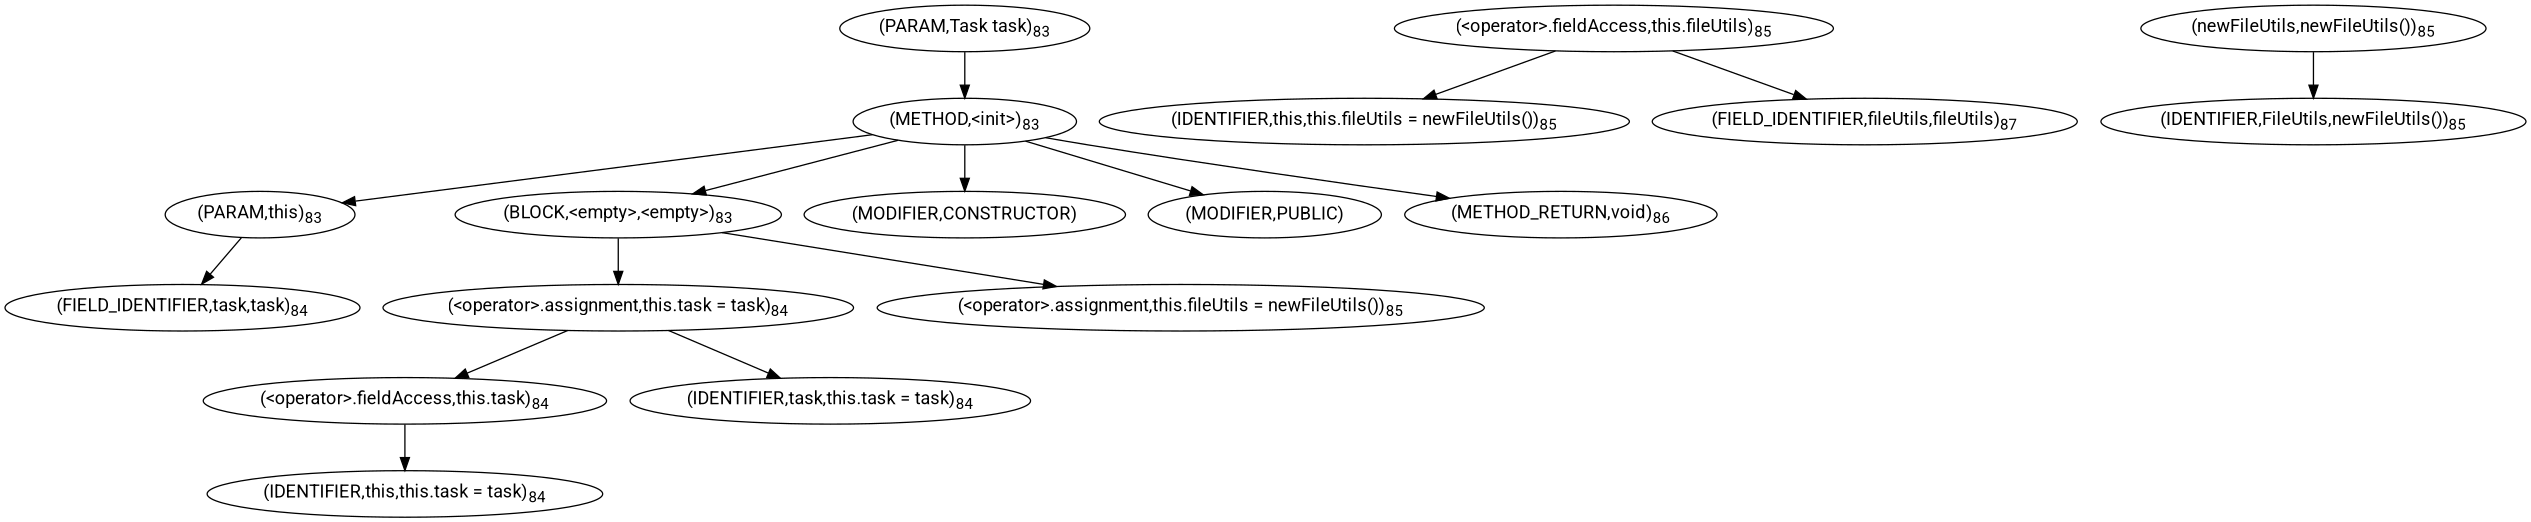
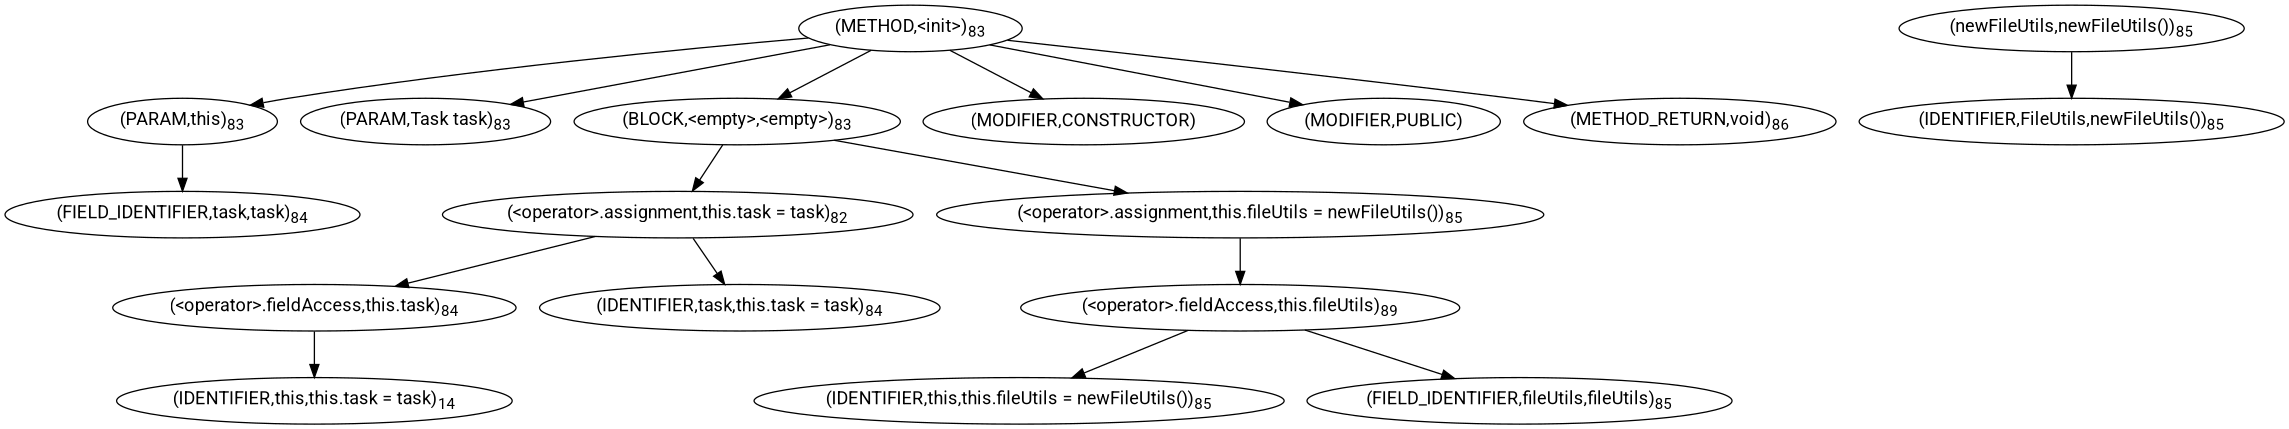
node "(<operator>.fieldAccess,this.fileUtils)": text "85" -> "89"
edge "(PARAM,Task task)" -> "(METHOD,<init>)": reversed
node "(FIELD_IDENTIFIER,fileUtils,fileUtils)": text "87" -> "85"
edge "(<operator>.assignment,this.fileUtils = newFileUtils())" -> "(<operator>.fieldAccess,this.fileUtils)": added
node "(<operator>.assignment,this.task = task)": text "84" -> "82"
node "(IDENTIFIER,this,this.task = task)": text "84" -> "14"
